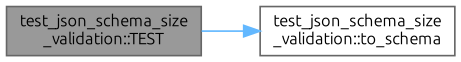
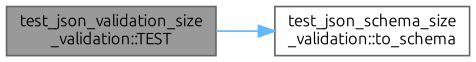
node "test_json_schema_size _validation::TEST": label "test_json_schema_size _validation::TEST" -> "test_json_validation_size _validation::TEST"
